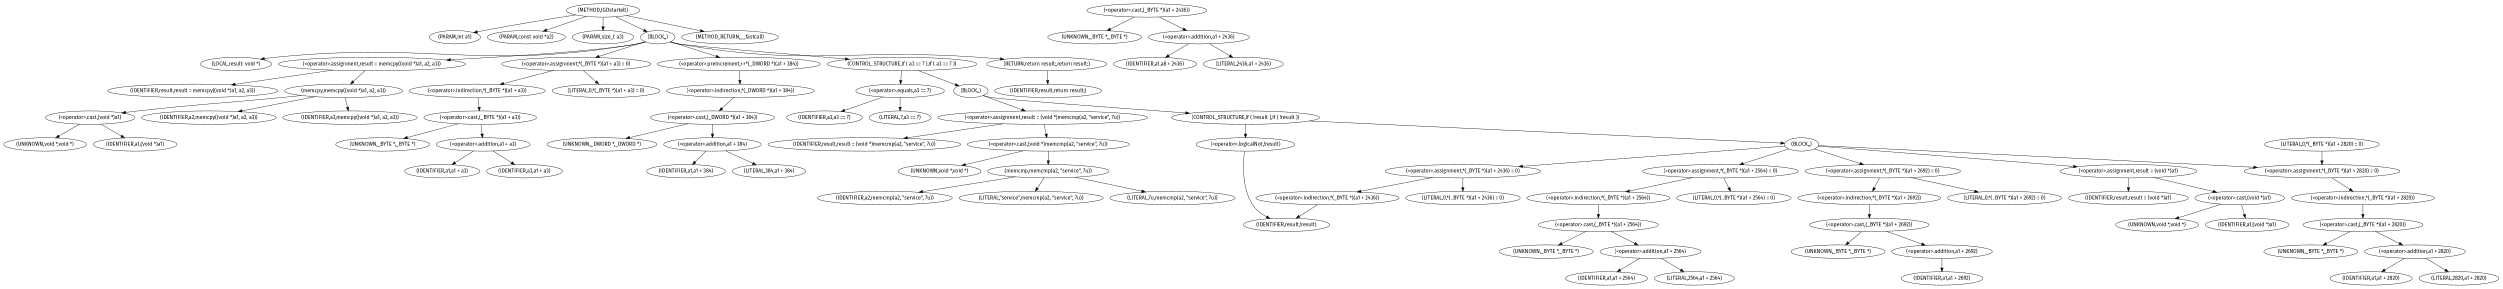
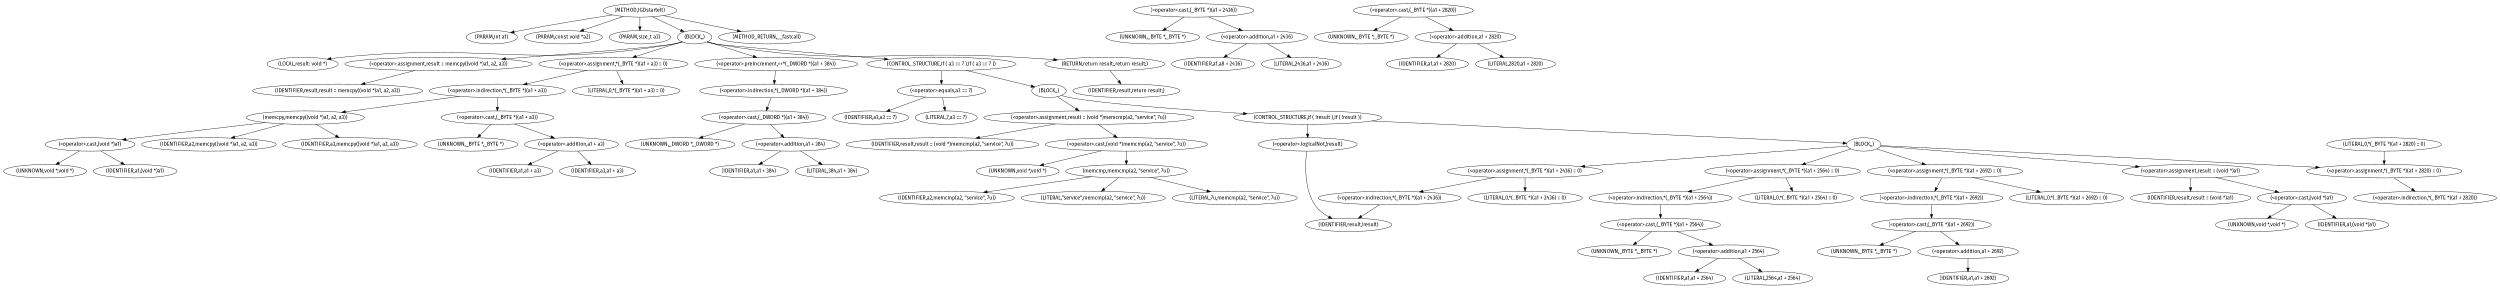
edge "(<operator>.assignment,result = memcpy((void *)a1, a2, a3))" -> "(memcpy,memcpy((void *)a1, a2, a3))": now "(<operator>.indirection,*(_BYTE *)(a1 + a3))" -> "(memcpy,memcpy((void *)a1, a2, a3))"
edge "(<operator>.indirection,*(_BYTE *)(a1 + 2820))" -> "(<operator>.cast,(_BYTE *)(a1 + 2820))": removed
